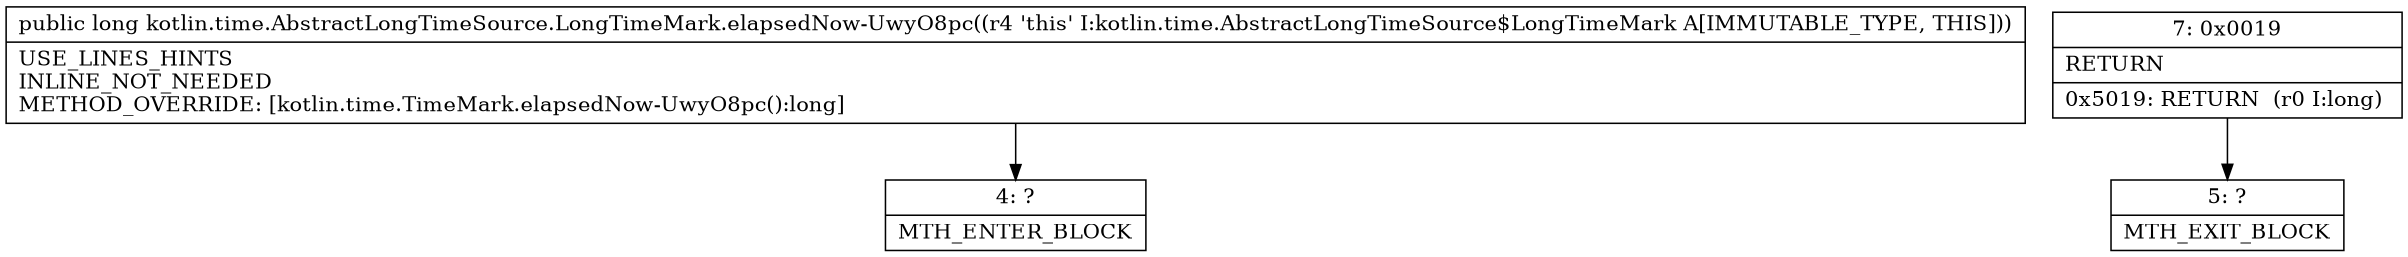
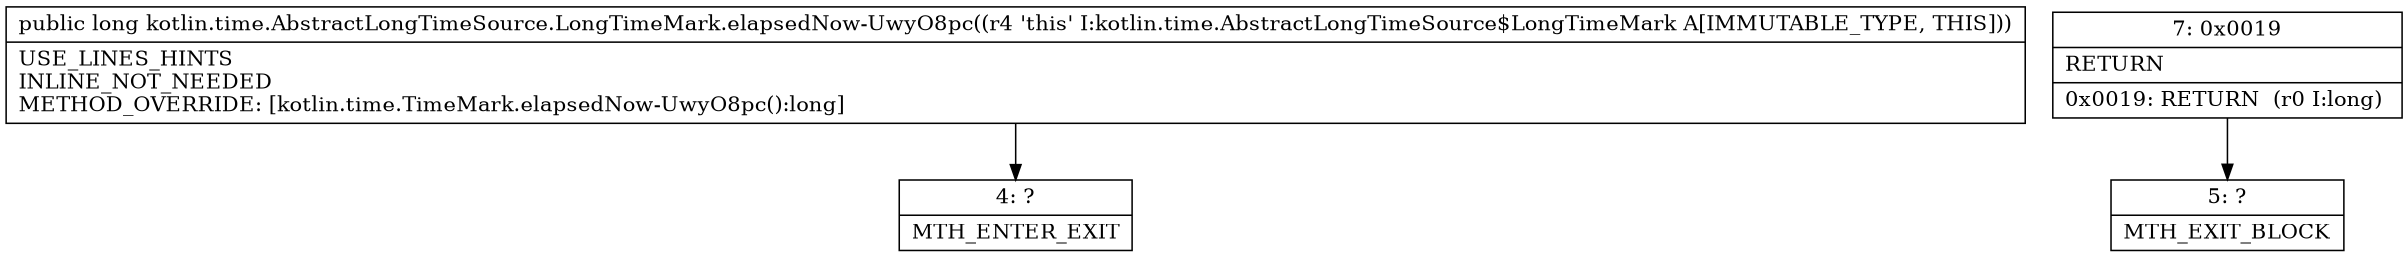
node "7: 0x0019": text "0x5019: RETURN  (r0 I:long)" -> "0x0019: RETURN  (r0 I:long)"
node "4: ?": text "MTH_ENTER_BLOCK" -> "MTH_ENTER_EXIT"
